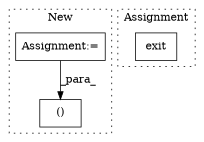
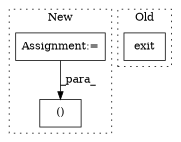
cluster "Assignment": label "Assignment" -> "Old"
